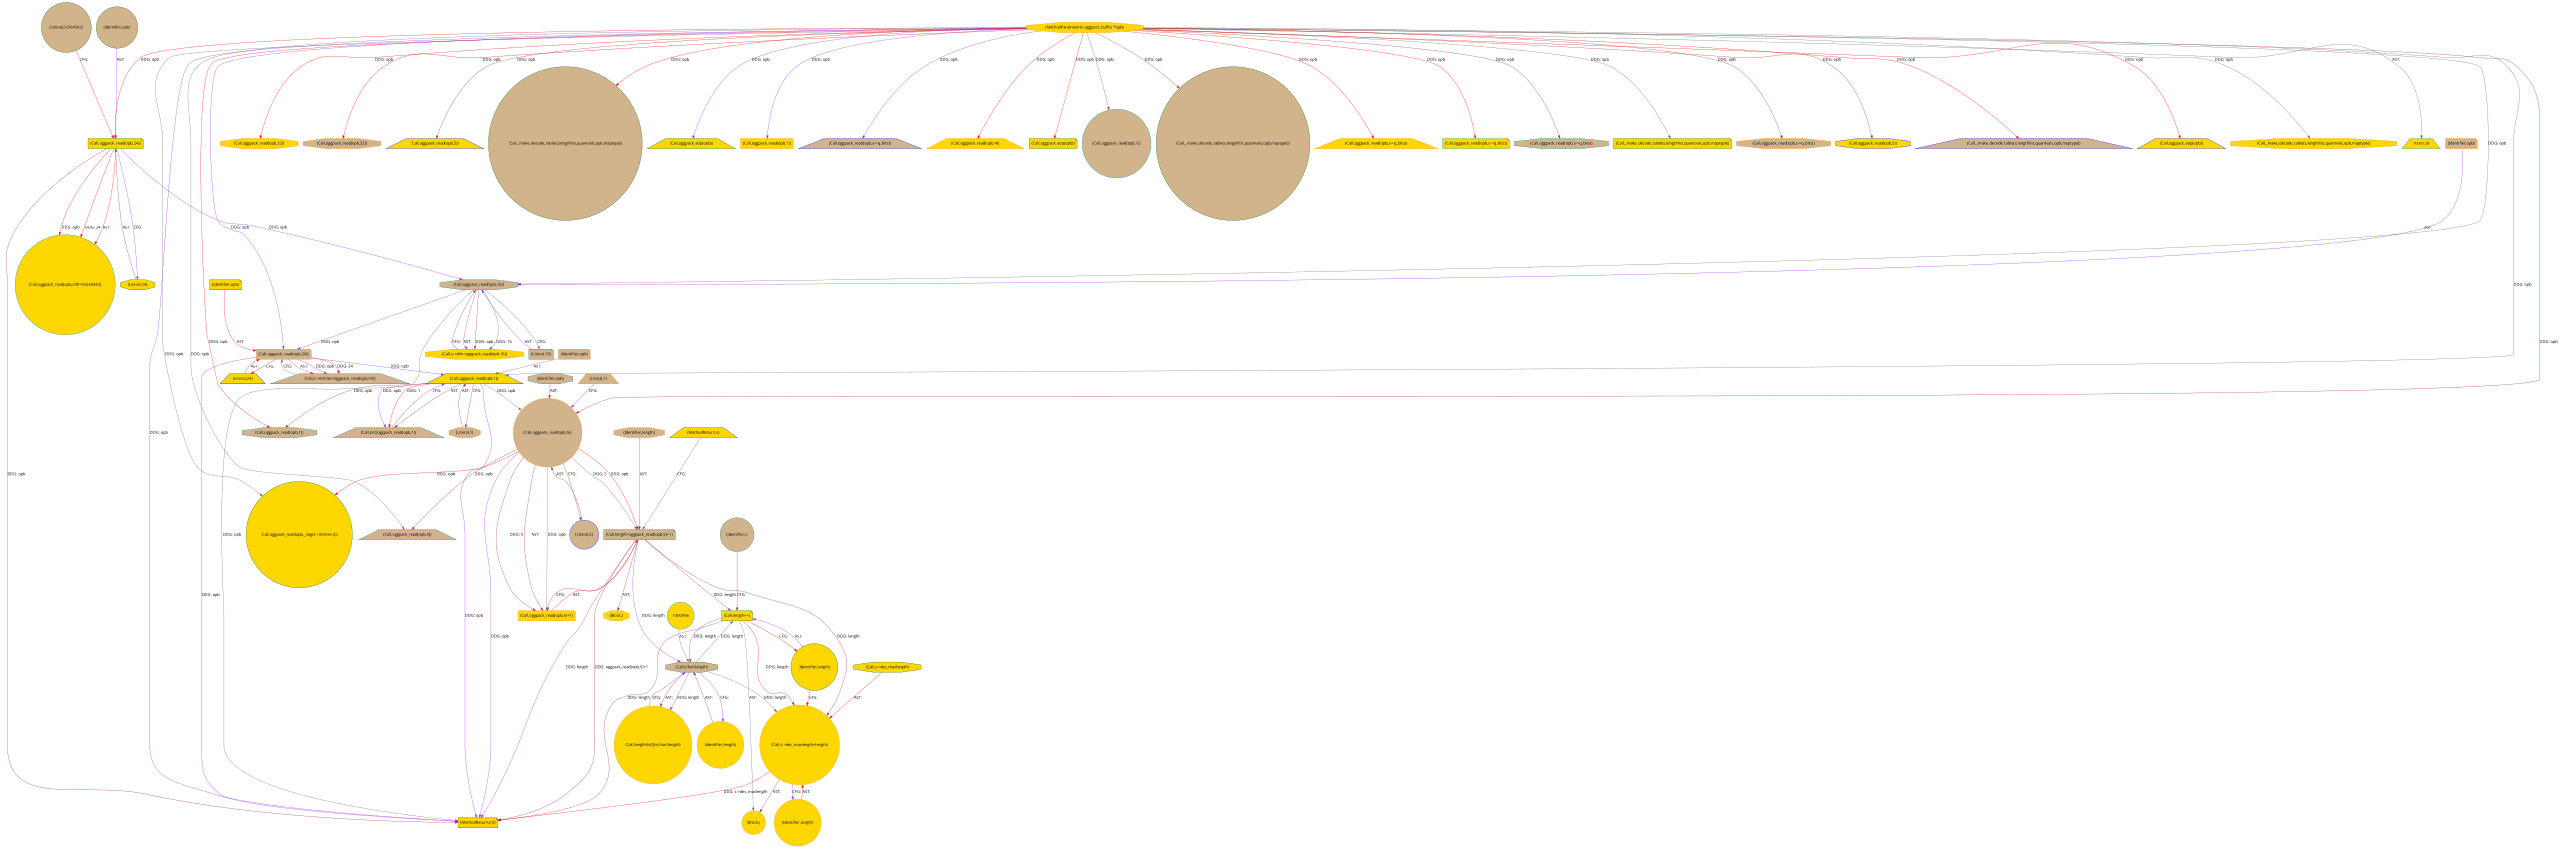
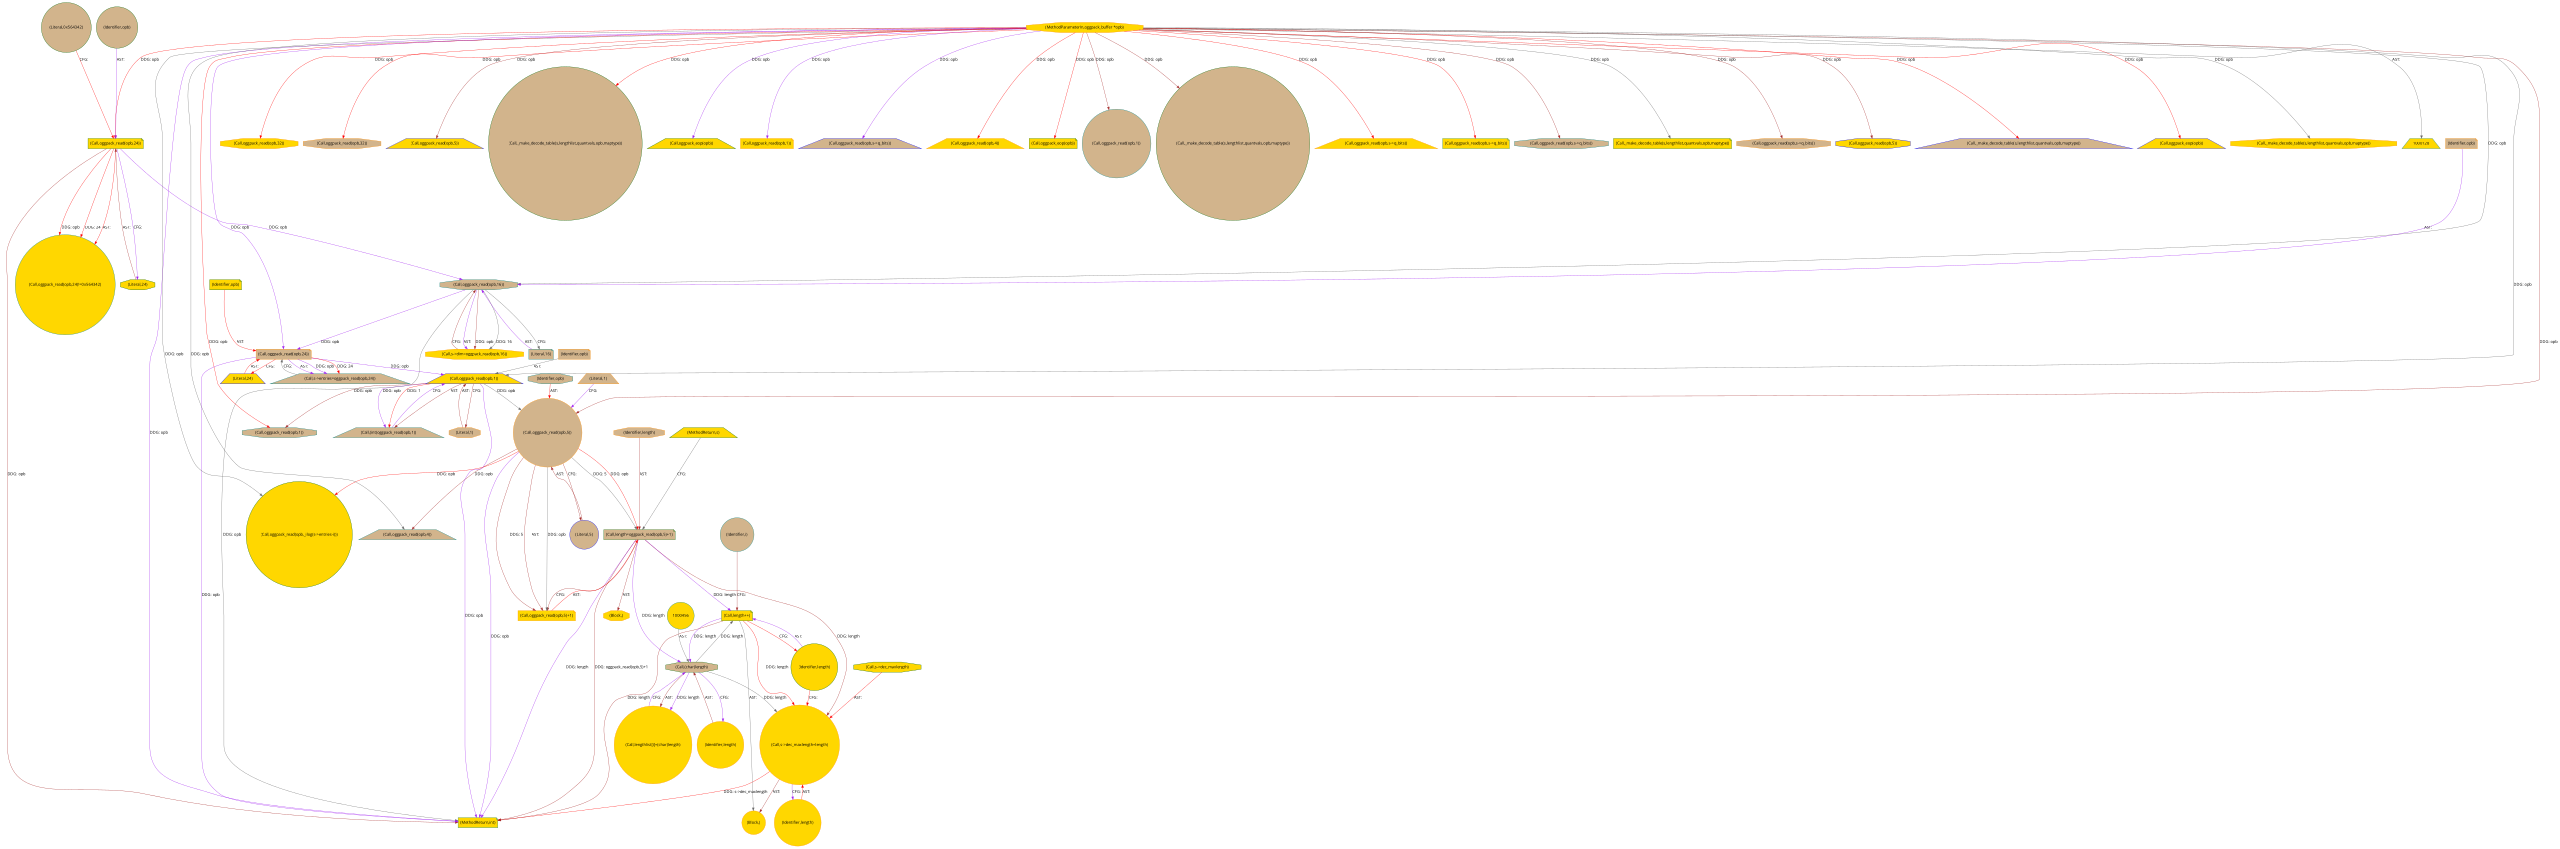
node "(MethodReturn,int)": color darkgreen -> teal
